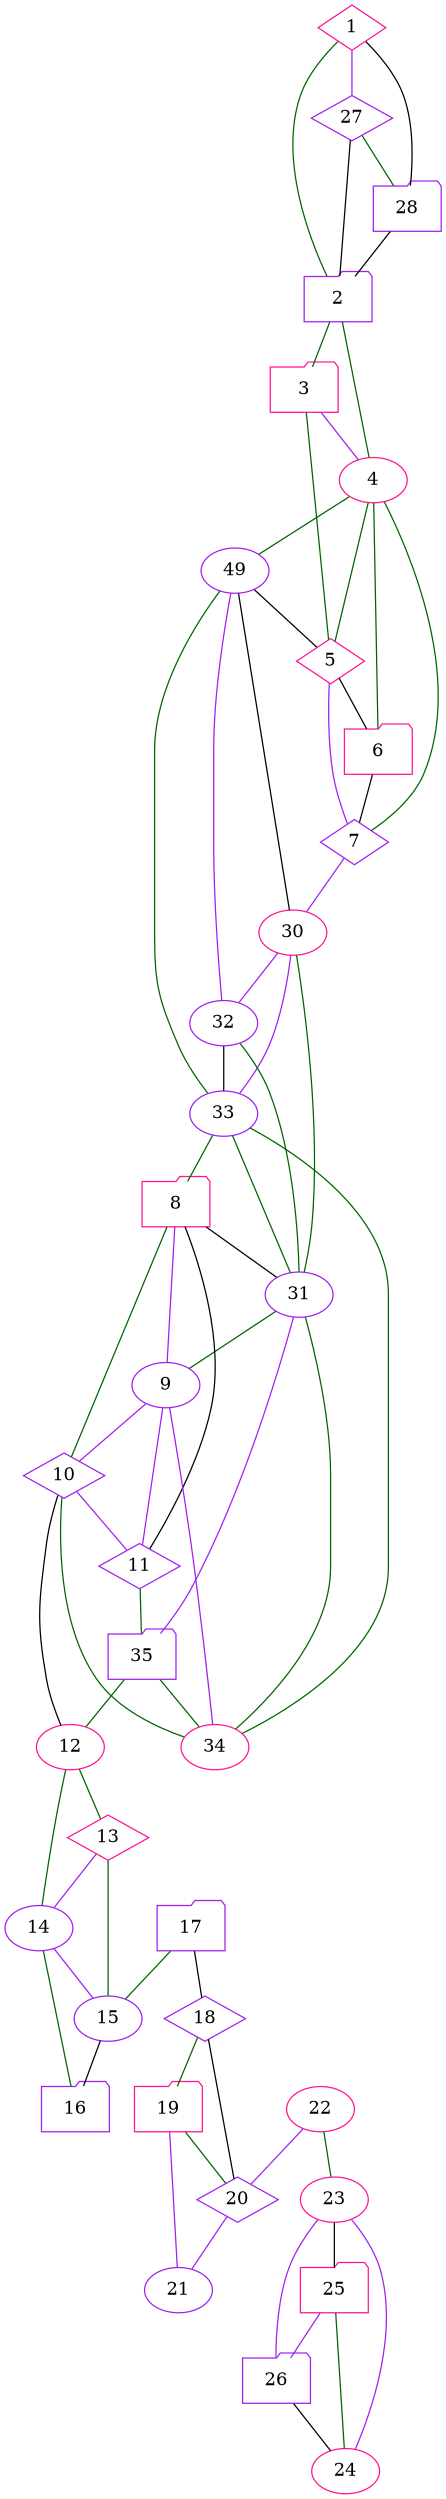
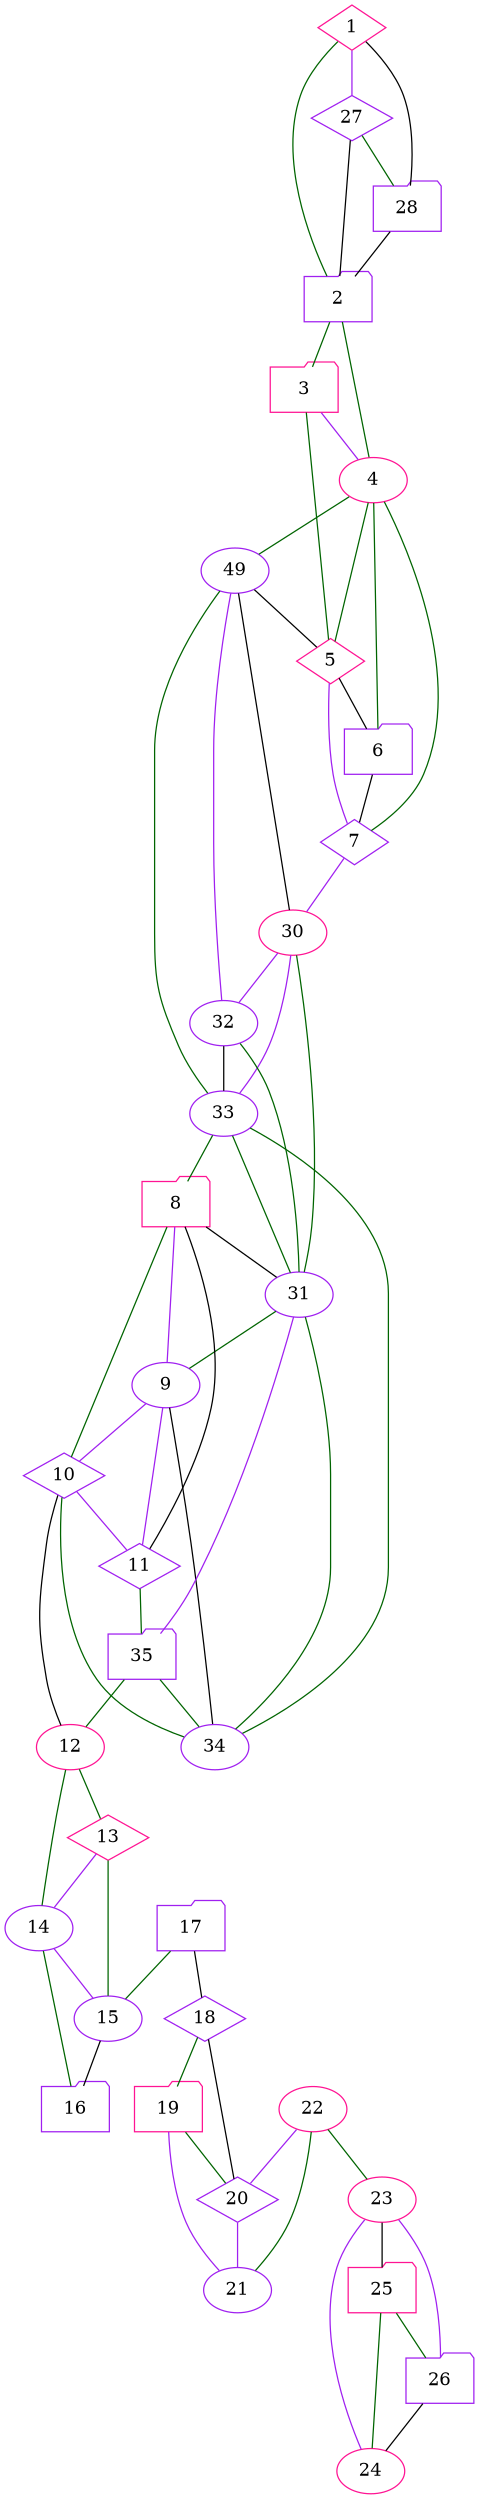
node "6": color deeppink -> purple
edge "9" -- "34": color purple -> black
node "34": color deeppink -> purple
edge "22" -- "21": added
edge "25" -- "26": color purple -> darkgreen
